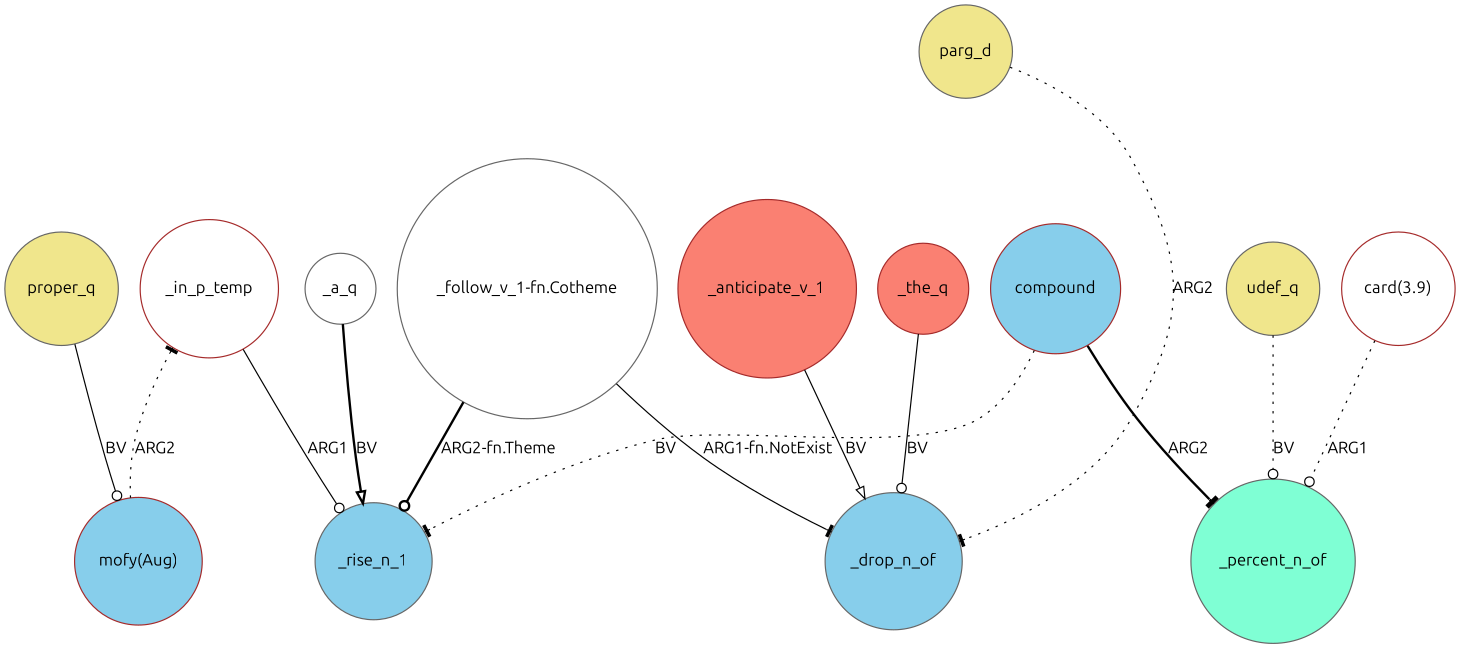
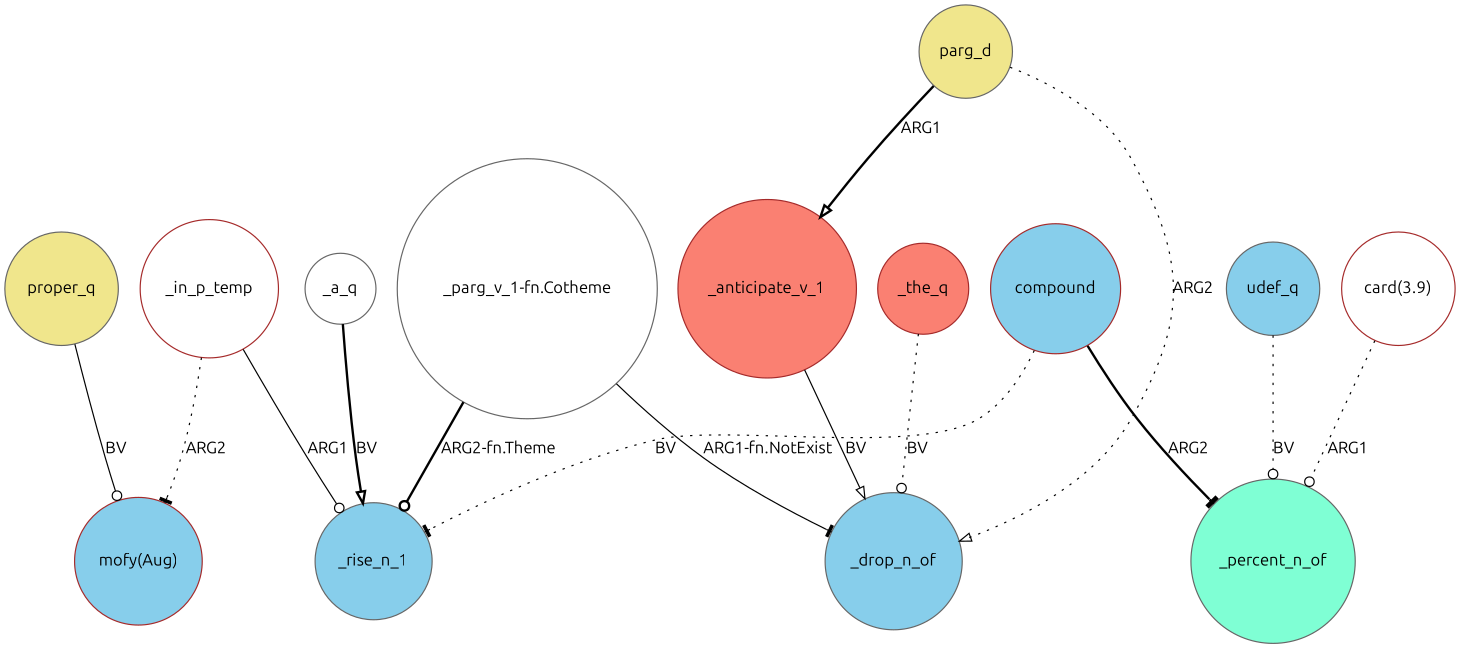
edge "parg_d" -> "_anticipate_v_1": added, label "ARG1"
node "_follow_v_1-fn.Cotheme": label "_follow_v_1-fn.Cotheme" -> "_parg_v_1-fn.Cotheme"
node "udef_q": fillcolor khaki -> skyblue
edge "parg_d" -> "_drop_n_of": arrowhead tee -> onormal
edge "_the_q" -> "_drop_n_of": style solid -> dotted
edge "mofy(Aug)" -> "_in_p_temp": reversed
